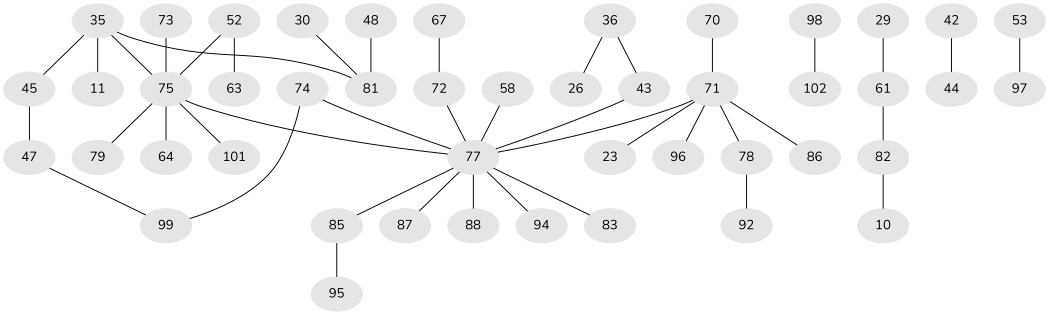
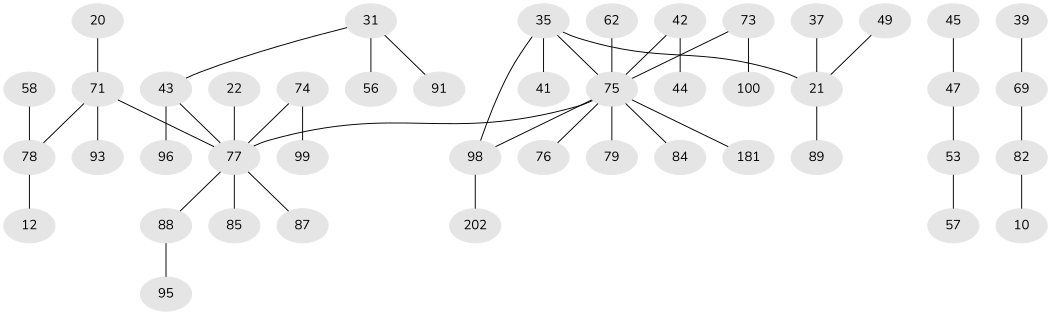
node "52": label "52" -> "62"
node "30": label "30" -> "37"
node "48": label "48" -> "49"
node "67": removed
node "36": label "36" -> "31"
node "70": label "70" -> "20"
node "29": label "29" -> "39"
edge "35" -- "45": now "35" -- "98"
edge "42" -- "75": added
node "11": label "11" -> "41"
node "63": removed
node "81": label "81" -> "21"
node "72": label "72" -> "22"
node "91": added
node "26": label "26" -> "56"
node "100": added
node "102": label "102" -> "202"
node "61": label "61" -> "69"
node "97": label "97" -> "57"
edge "58" -- "77": now "58" -- "78"
edge "75" -- "98": added
edge "71" -- "96": now "43" -- "96"
node "64": label "64" -> "84"
node "101": label "101" -> "181"
node "76": added
node "23": label "23" -> "93"
node "86": removed
node "89": added
edge "47" -- "99": now "47" -- "53"
node "94": removed
node "83": removed
node "92": label "92" -> "12"
edge "85" -- "95": now "88" -- "95"
